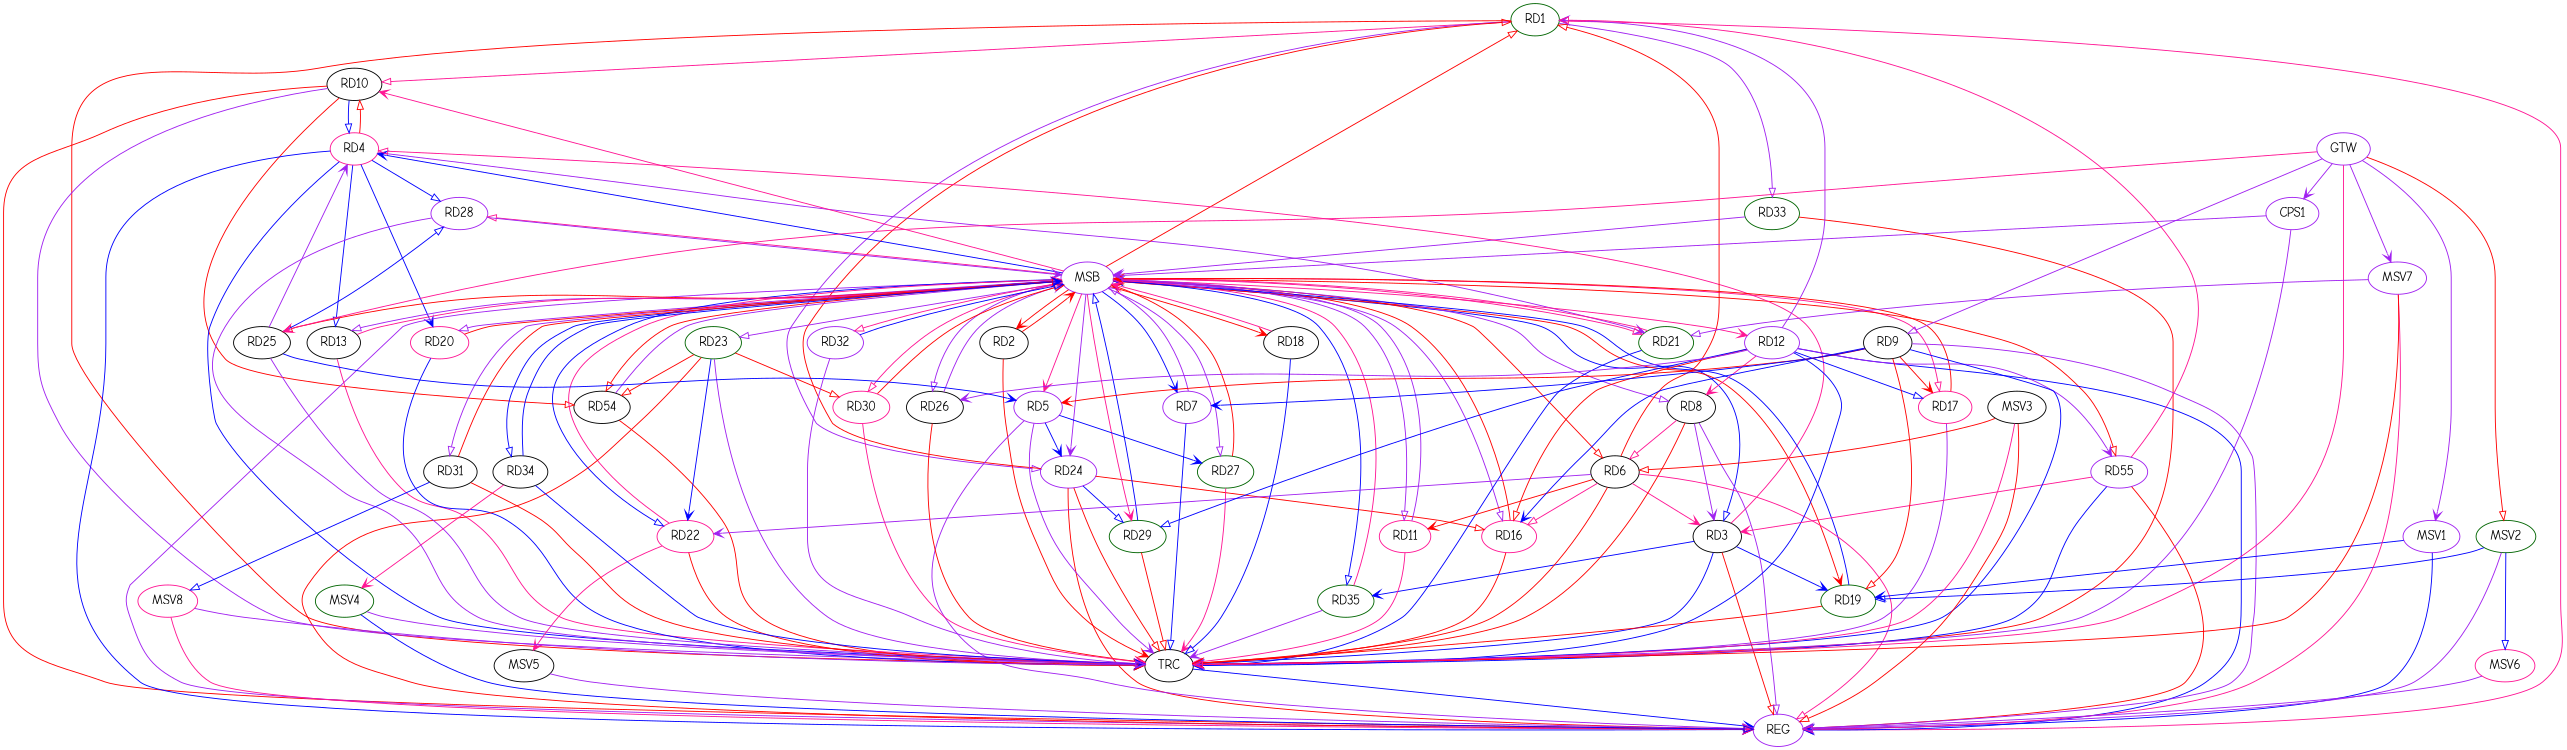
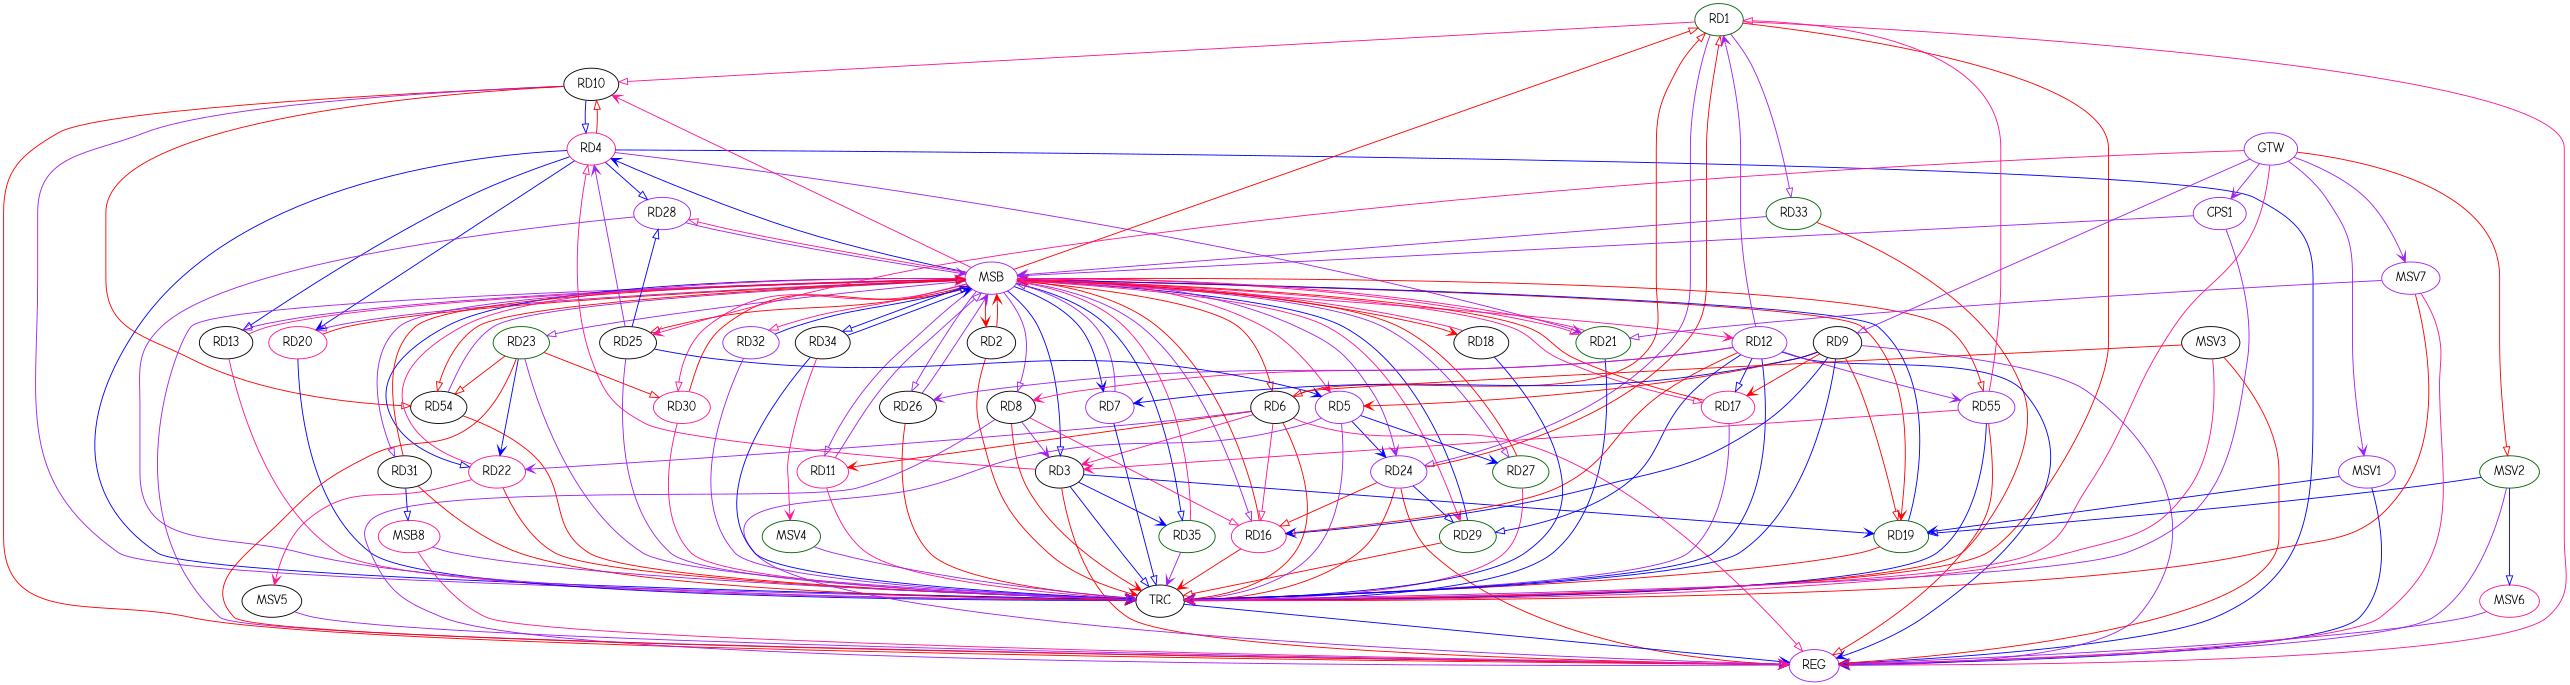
edge "RD8" -> "RD6": now "RD8" -> "RD16"
node "MSV8": label "MSV8" -> "MSB8"
edge "MSV4" -> "REG": removed
